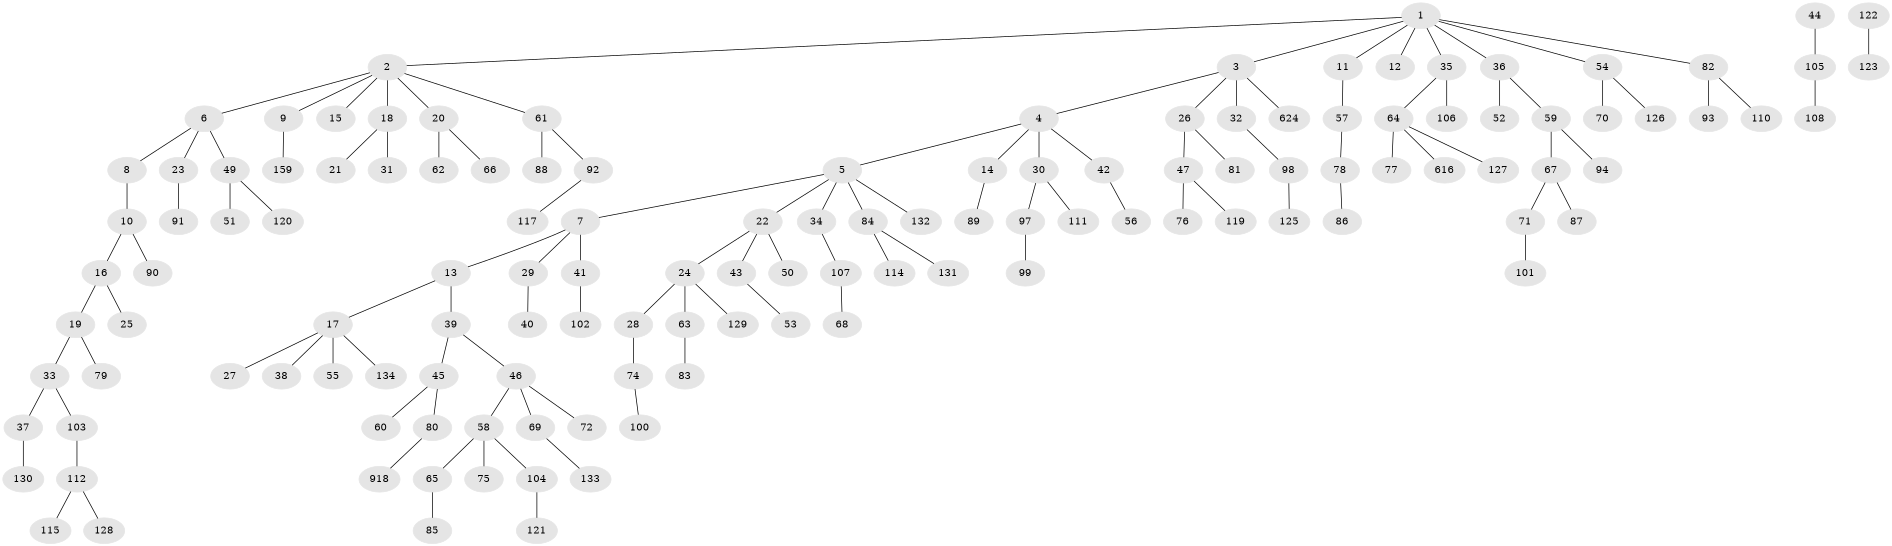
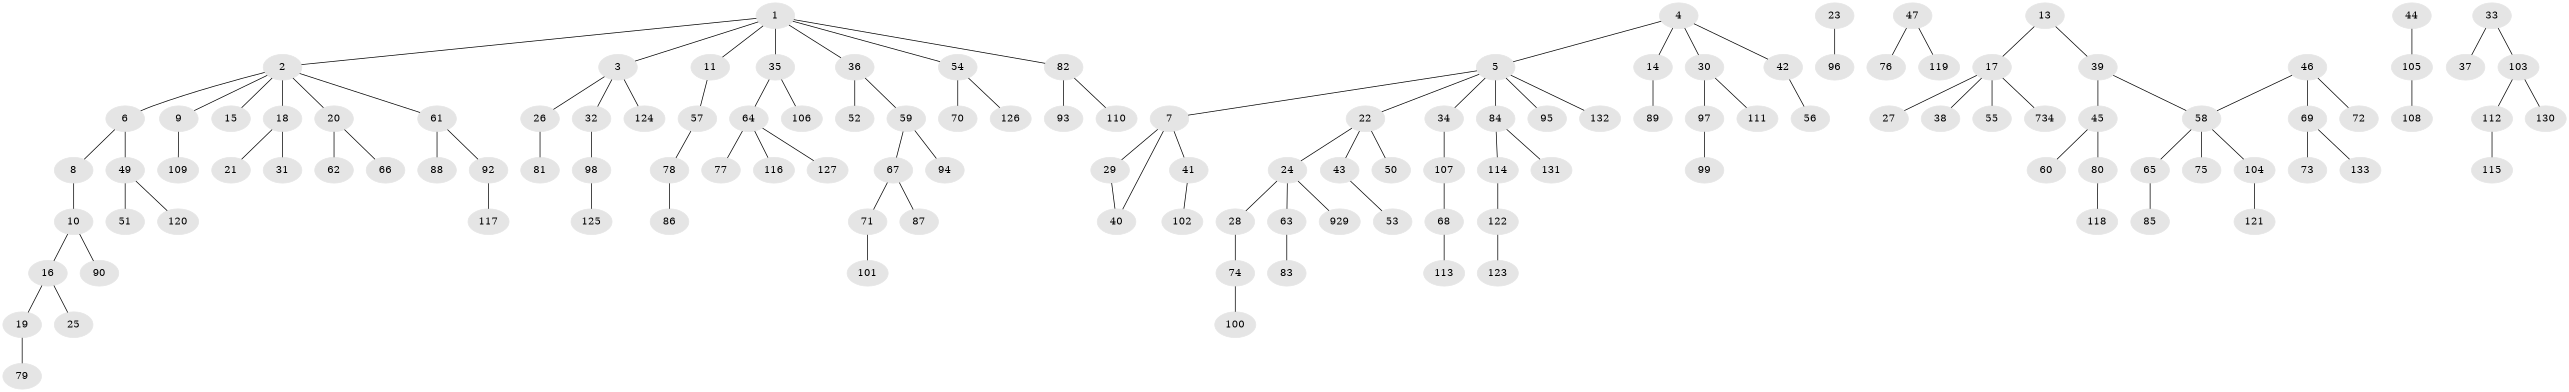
node "12": removed
edge "3" -- "4": removed
node "624": label "624" -> "124"
node "95": added
edge "6" -- "23": removed
edge "26" -- "47": removed
node "159": label "159" -> "109"
node "616": label "616" -> "116"
node "73": added
edge "114" -- "122": added
node "91": label "91" -> "96"
edge "7" -- "13": now "7" -- "40"
node "113": added
node "129": label "129" -> "929"
edge "19" -- "33": removed
edge "39" -- "46": now "39" -- "58"
node "134": label "134" -> "734"
edge "37" -- "130": now "103" -- "130"
node "918": label "918" -> "118"
node "128": removed
